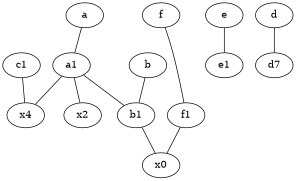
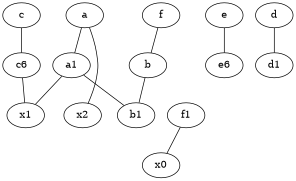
node "c": added
node "c1": label "c1" -> "c6"
edge "f" -- "f1": now "f" -- "b"
node "e1": label "e1" -> "e6"
node "d7": label "d7" -> "d1"
edge "a1" -- "x2": now "a" -- "x2"
node "x4": label "x4" -> "x1"
edge "b1" -- "x0": removed
